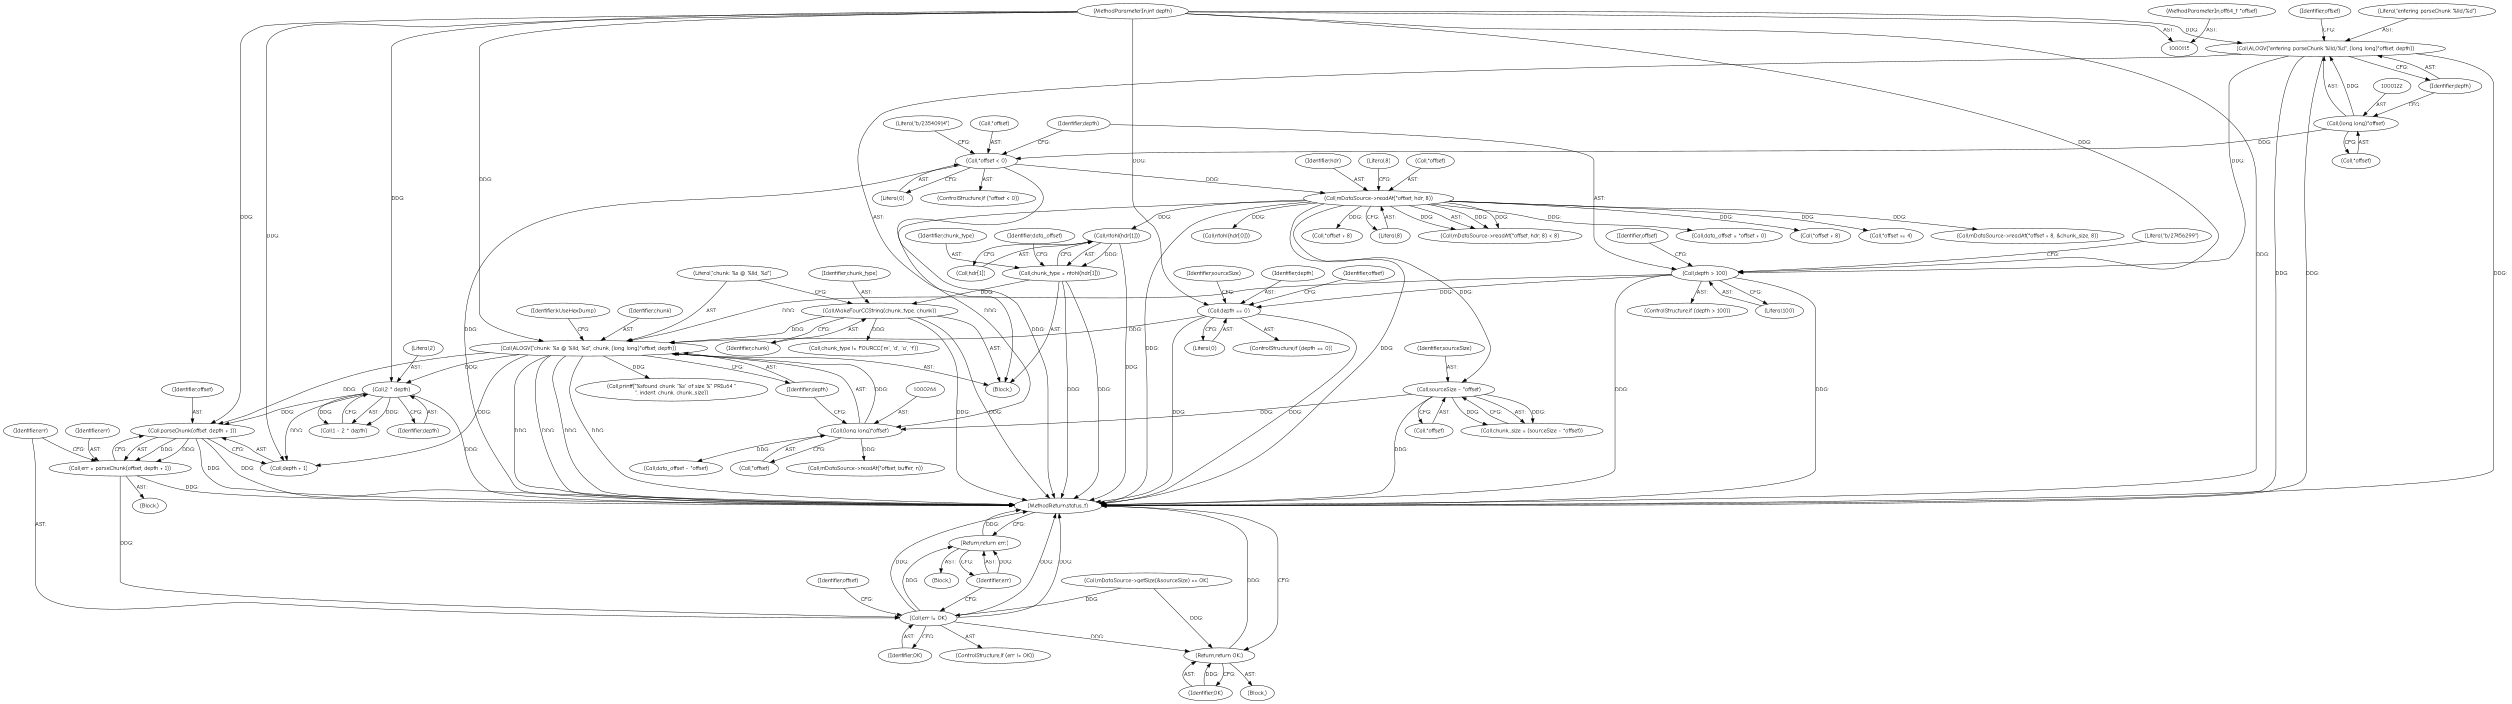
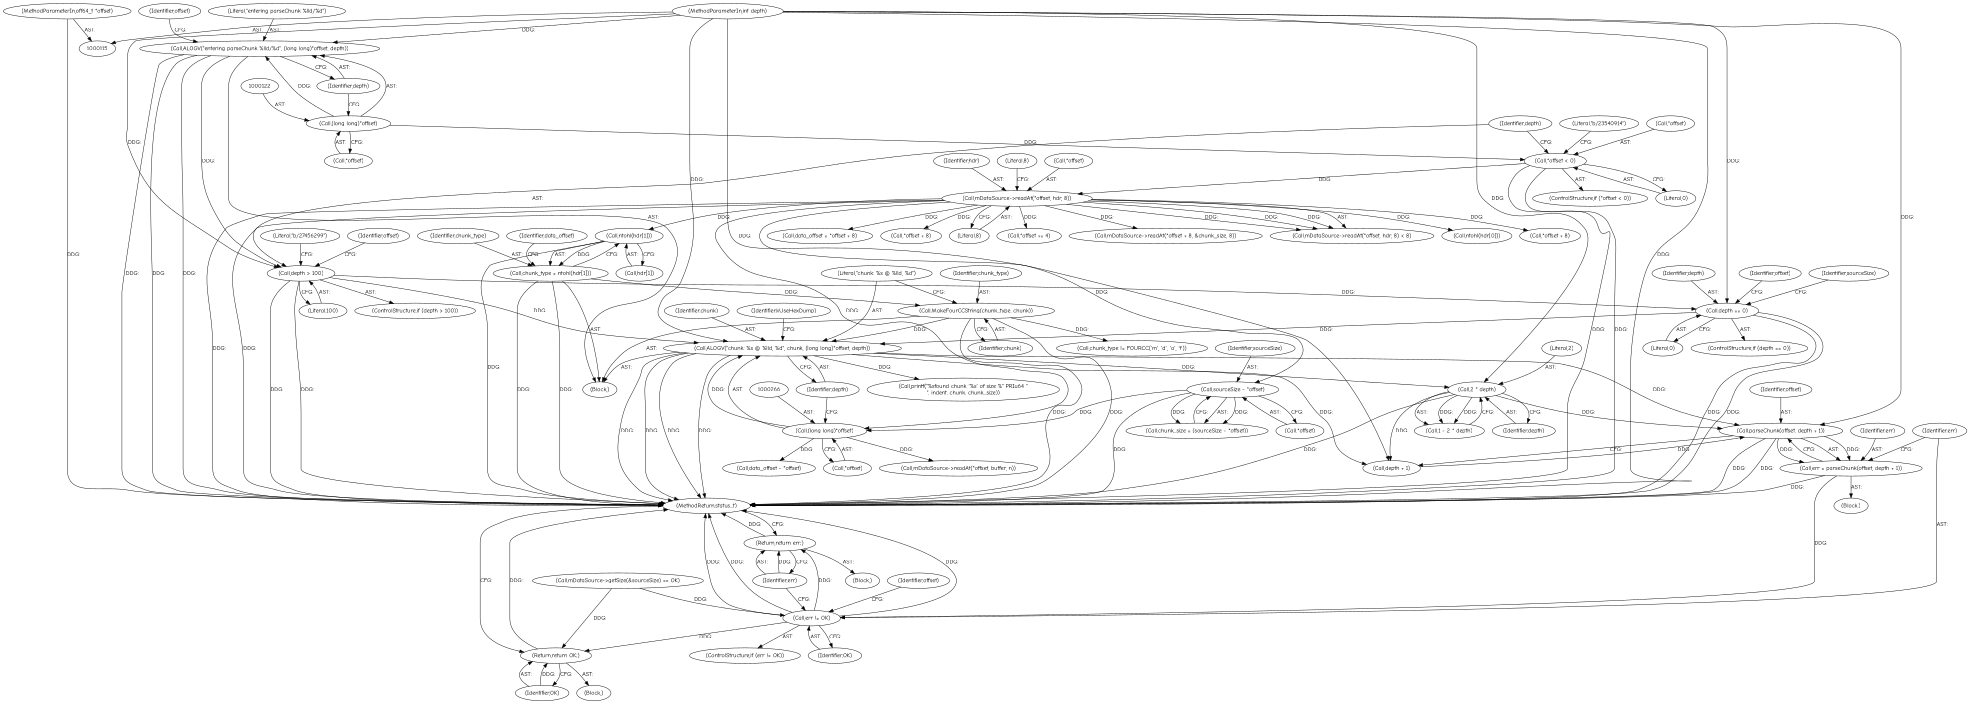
node "(Call,data_offset = *offset + 0)": label "(Call,data_offset = *offset + 0)" -> "(Call,data_offset = *offset + 8)"
edge "(Call,depth + 1)" -> "(Call,parseChunk(offset, depth + 1))": label "AST: " -> "DDG: "
edge "(MethodParameterIn,off64_t *offset)" -> "(MethodReturn,status_t)": added, label "DDG:"
